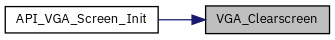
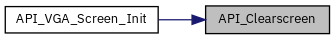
node "VGA_Clearscreen": label "VGA_Clearscreen" -> "API_Clearscreen"
